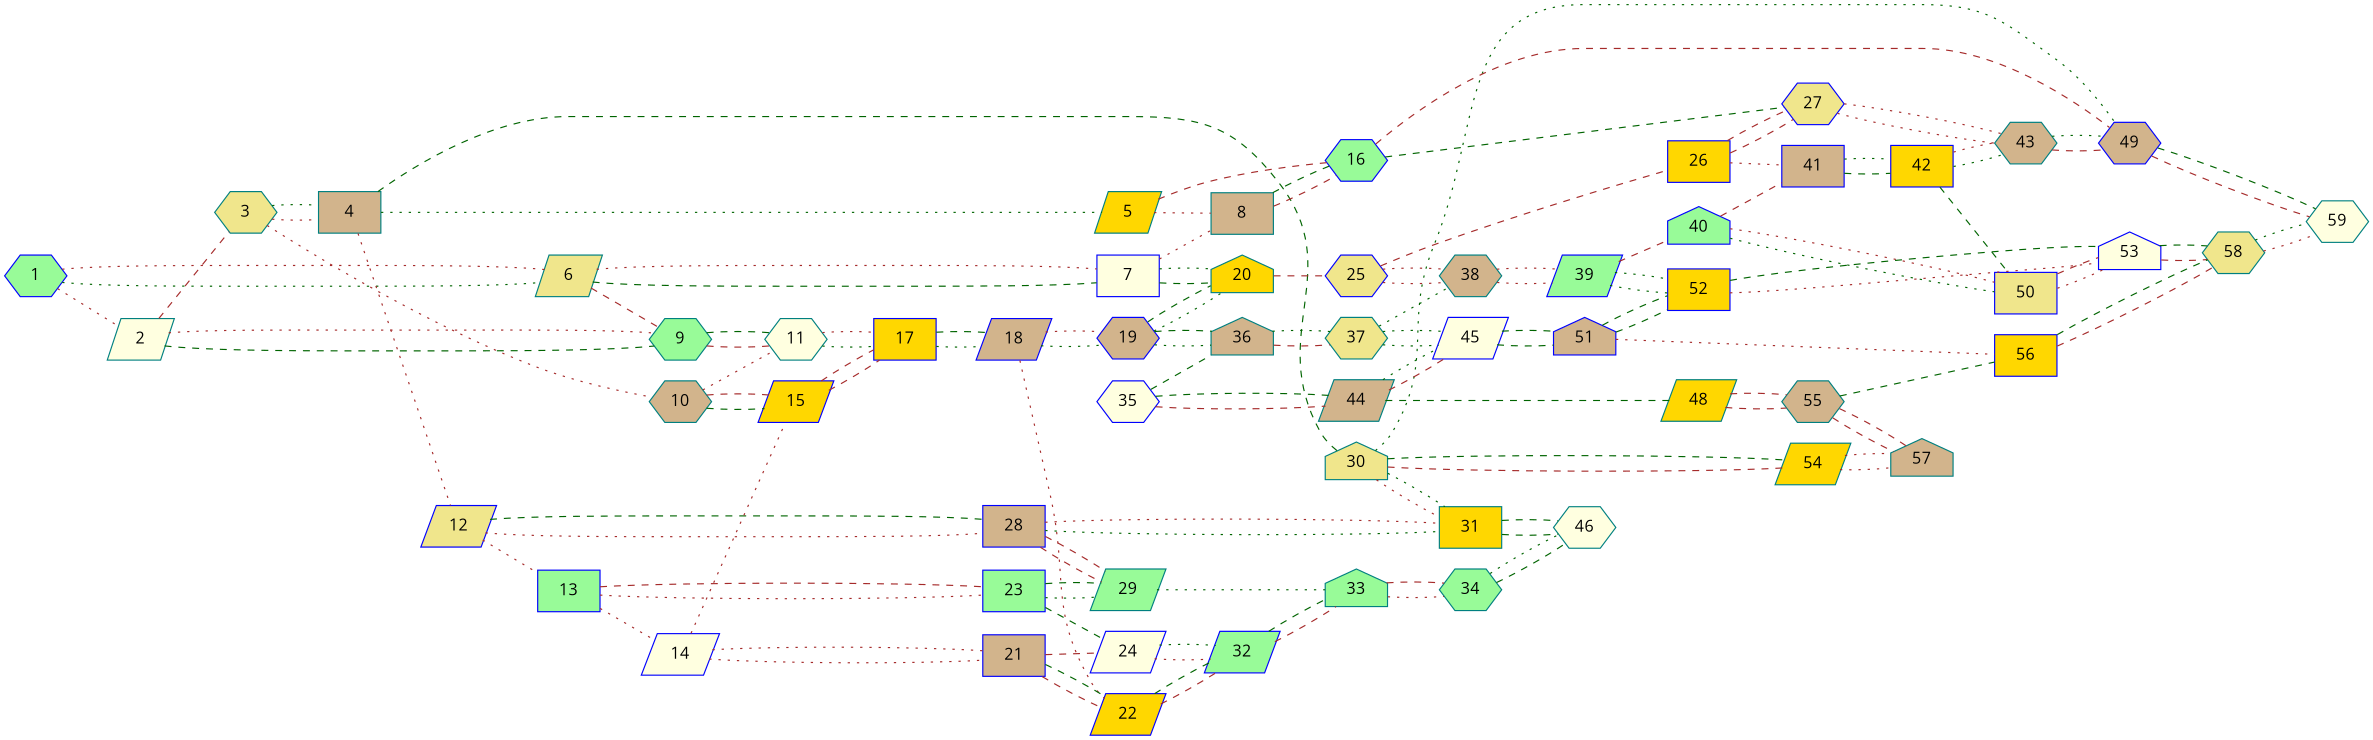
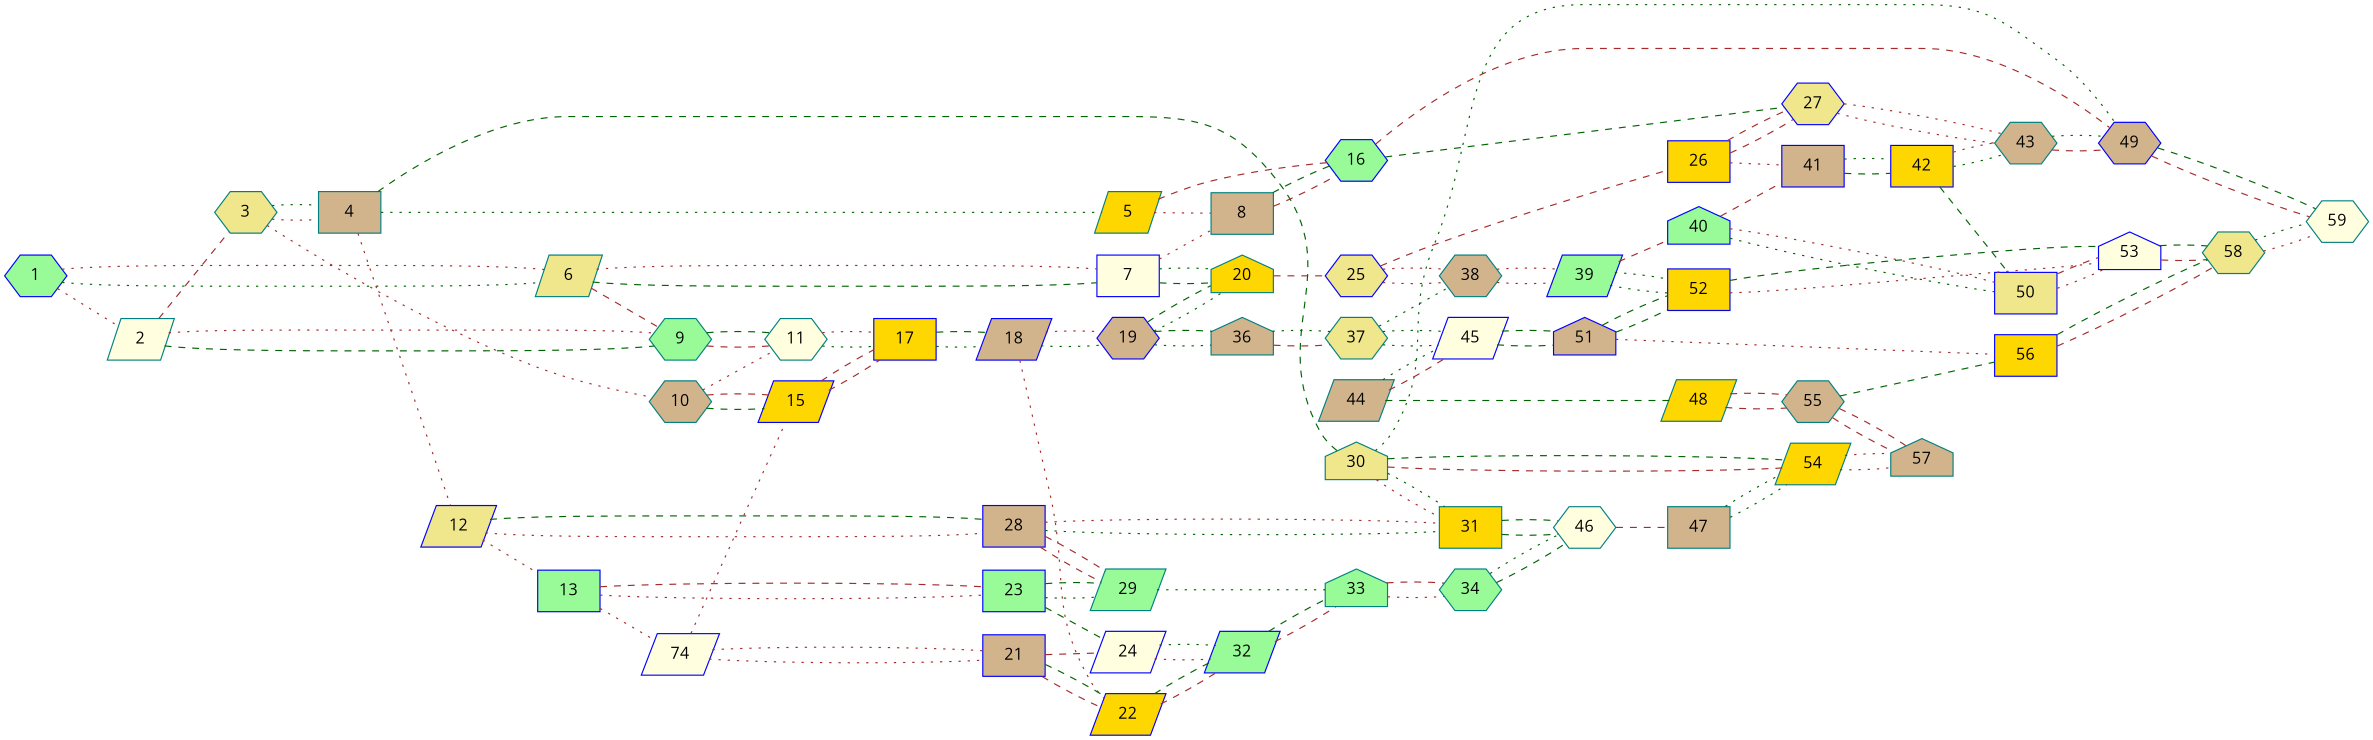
node "35": removed
node "47": added
node "14": label "14" -> "74"
